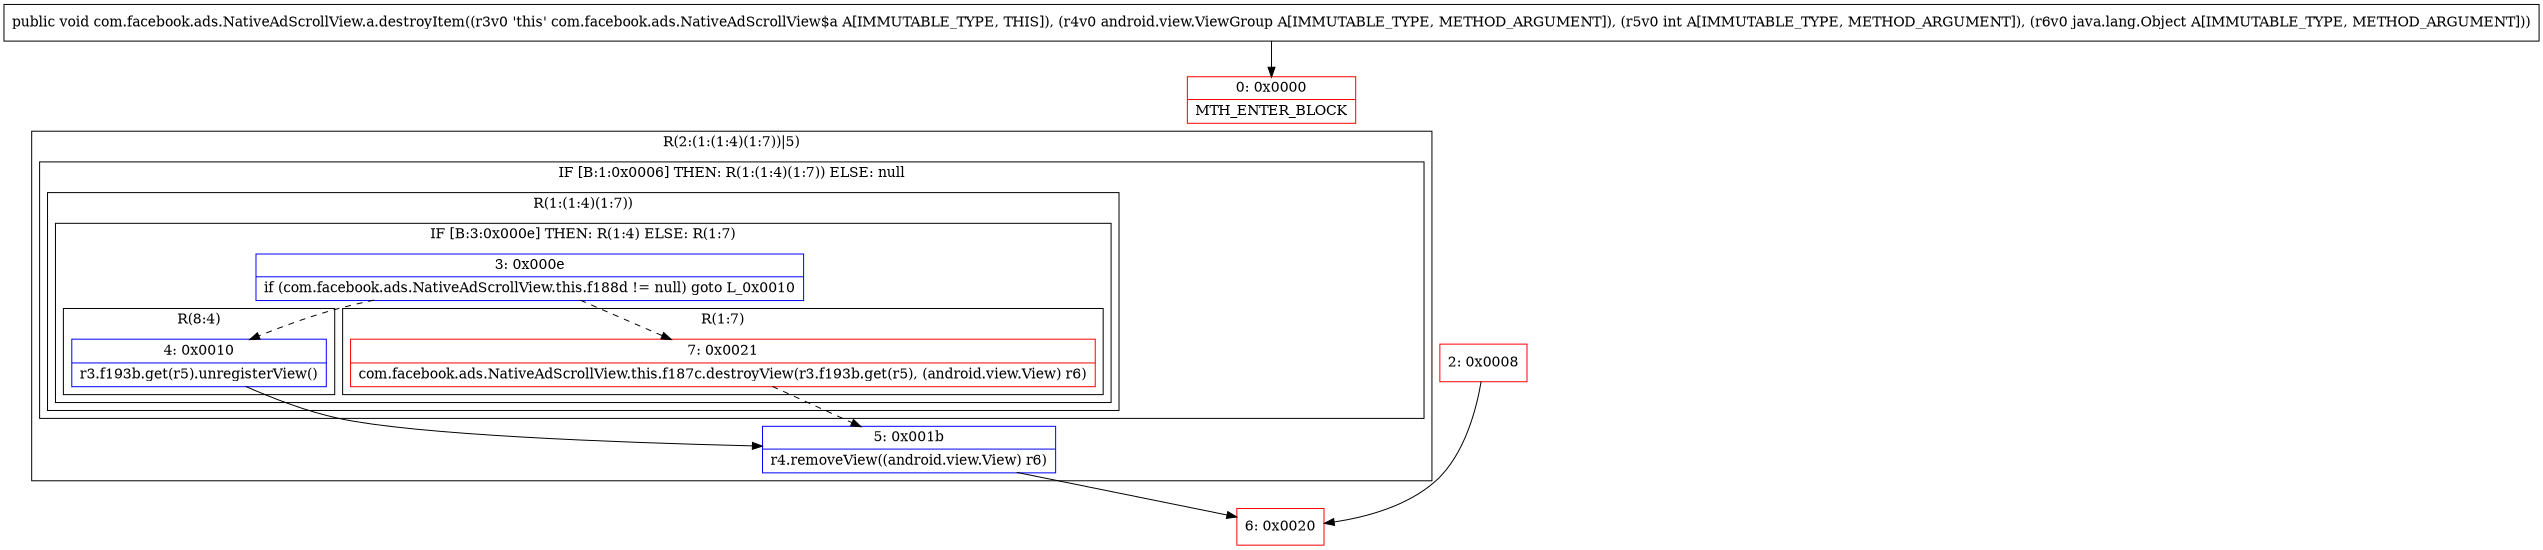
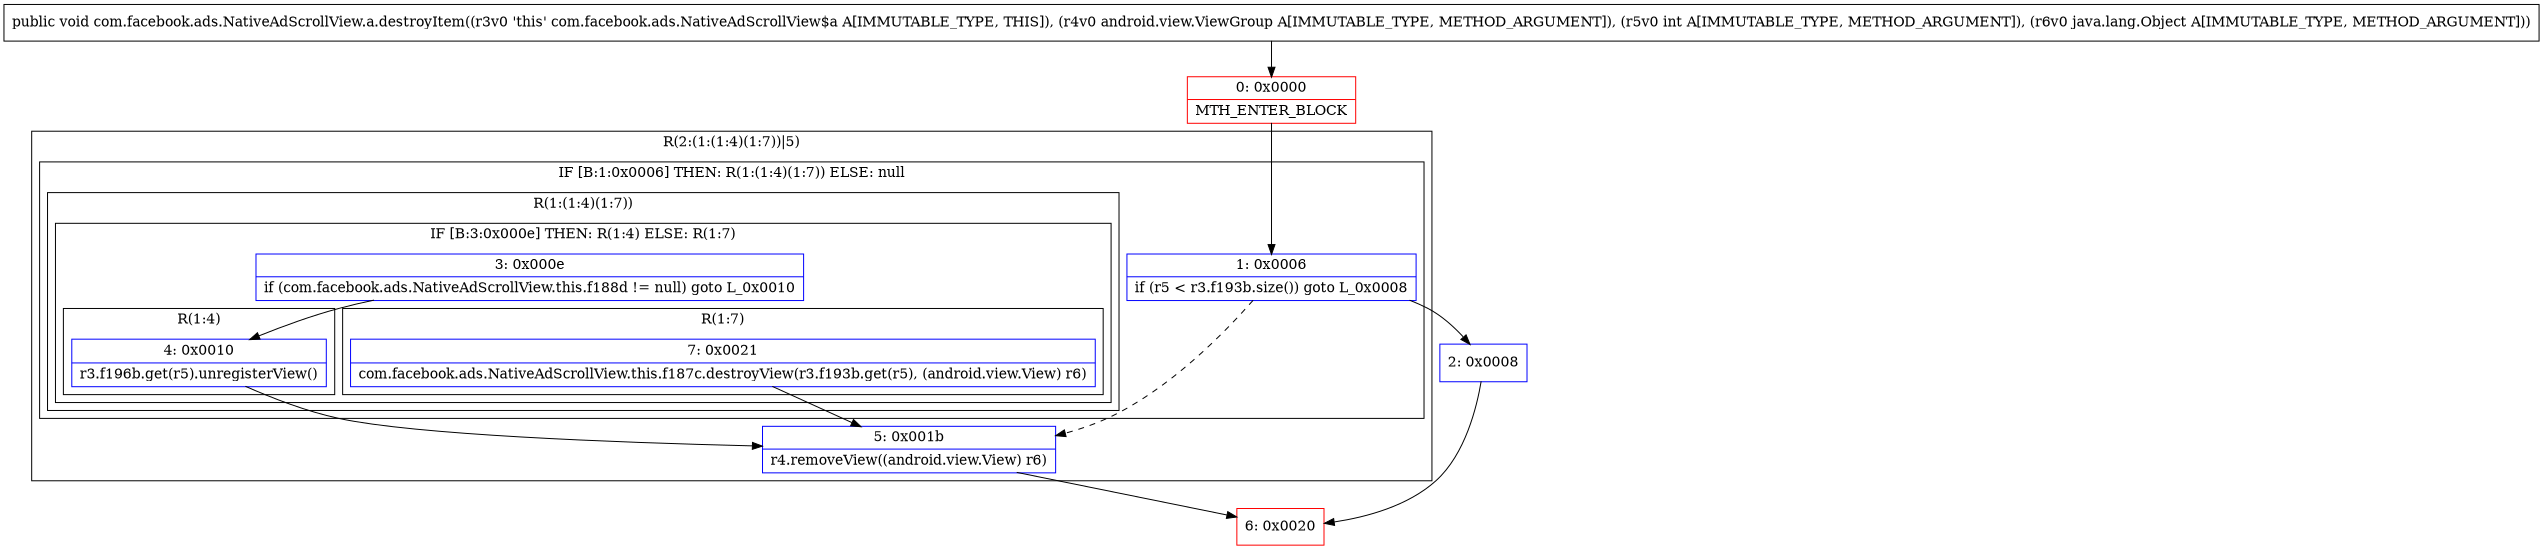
node "1: 0x0006": added
edge "3: 0x000e" -> "4: 0x0010": style dashed -> solid
edge "3: 0x000e" -> "7: 0x0021": removed
cluster "R(8:4)": label "R(8:4)" -> "R(1:4)"
node "7: 0x0021": color red -> blue
node "2: 0x0008": color red -> blue
node "4: 0x0010": text "r3.f193b.get(r5).unregisterView()" -> "r3.f196b.get(r5).unregisterView()"
edge "7: 0x0021" -> "5: 0x001b": style dashed -> solid
